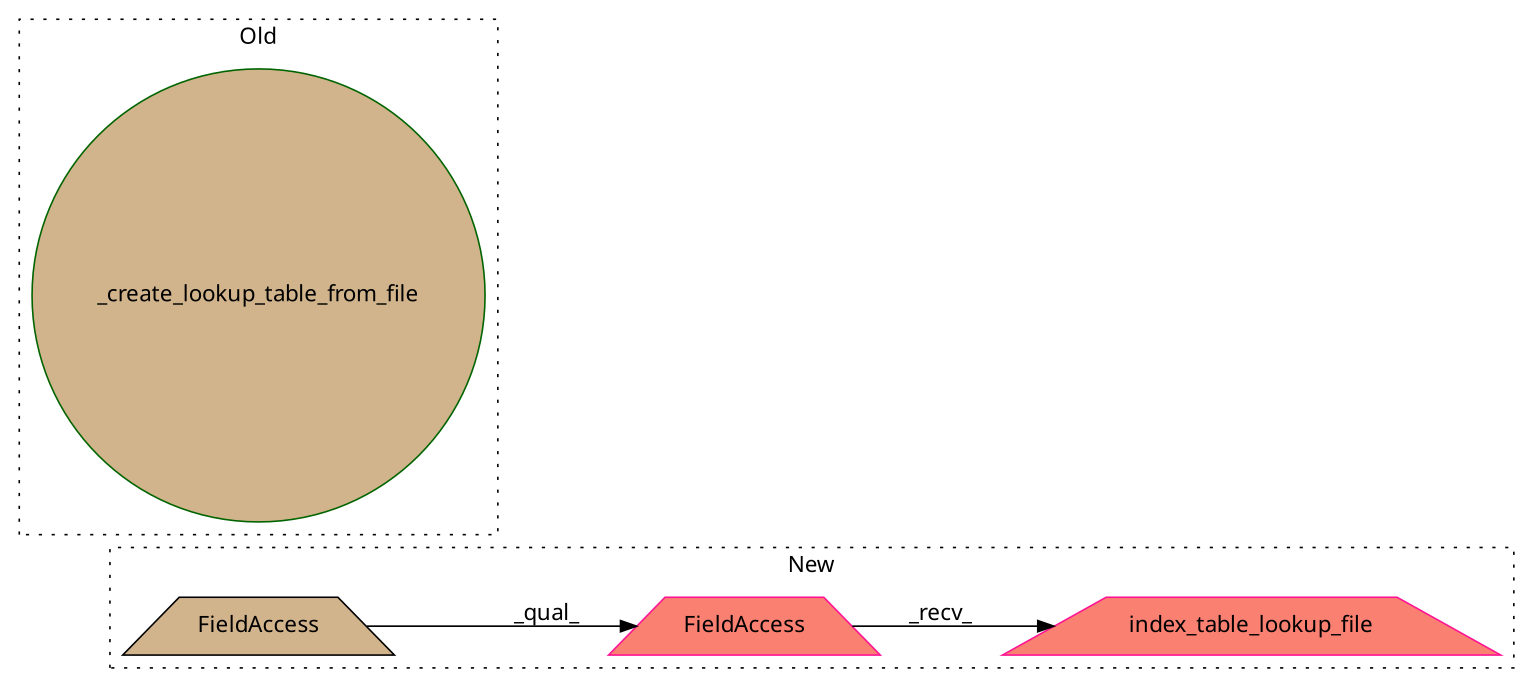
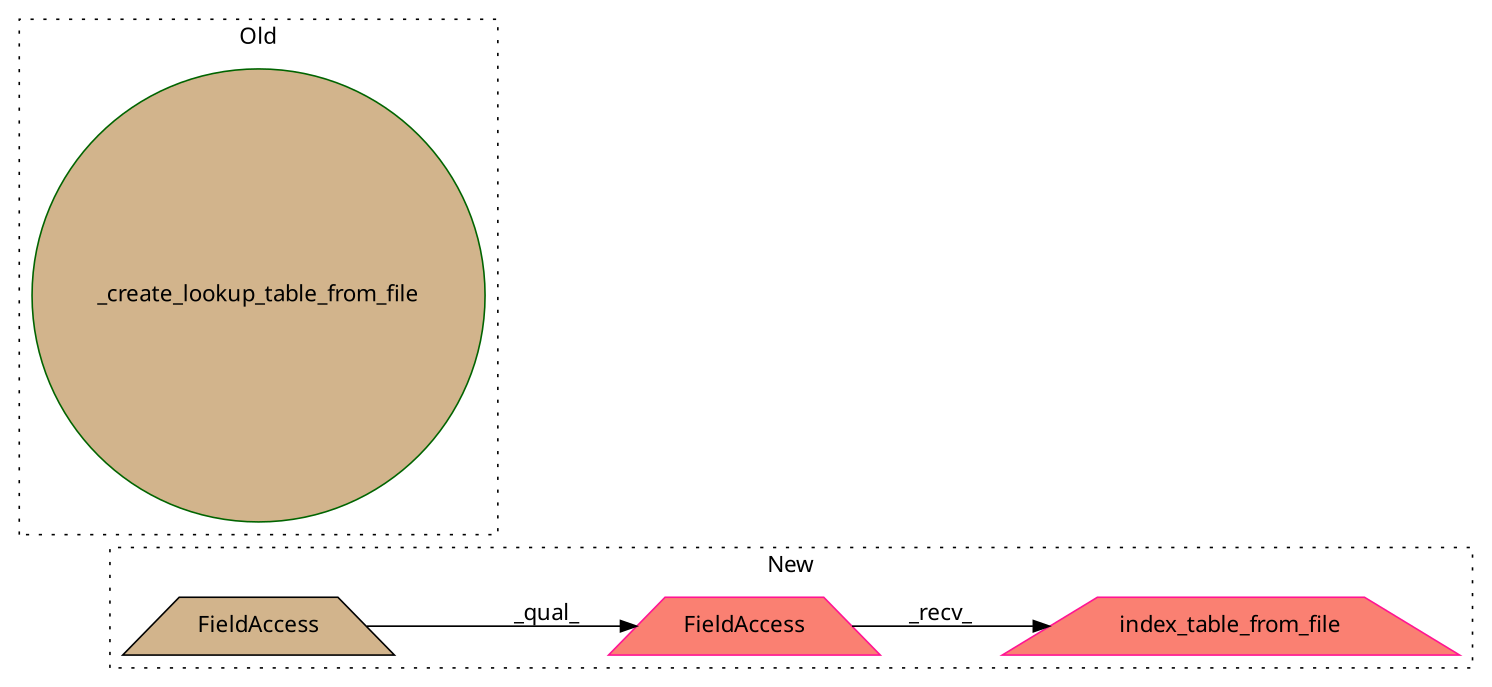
node "index_table_lookup_file": label "index_table_lookup_file" -> "index_table_from_file"
